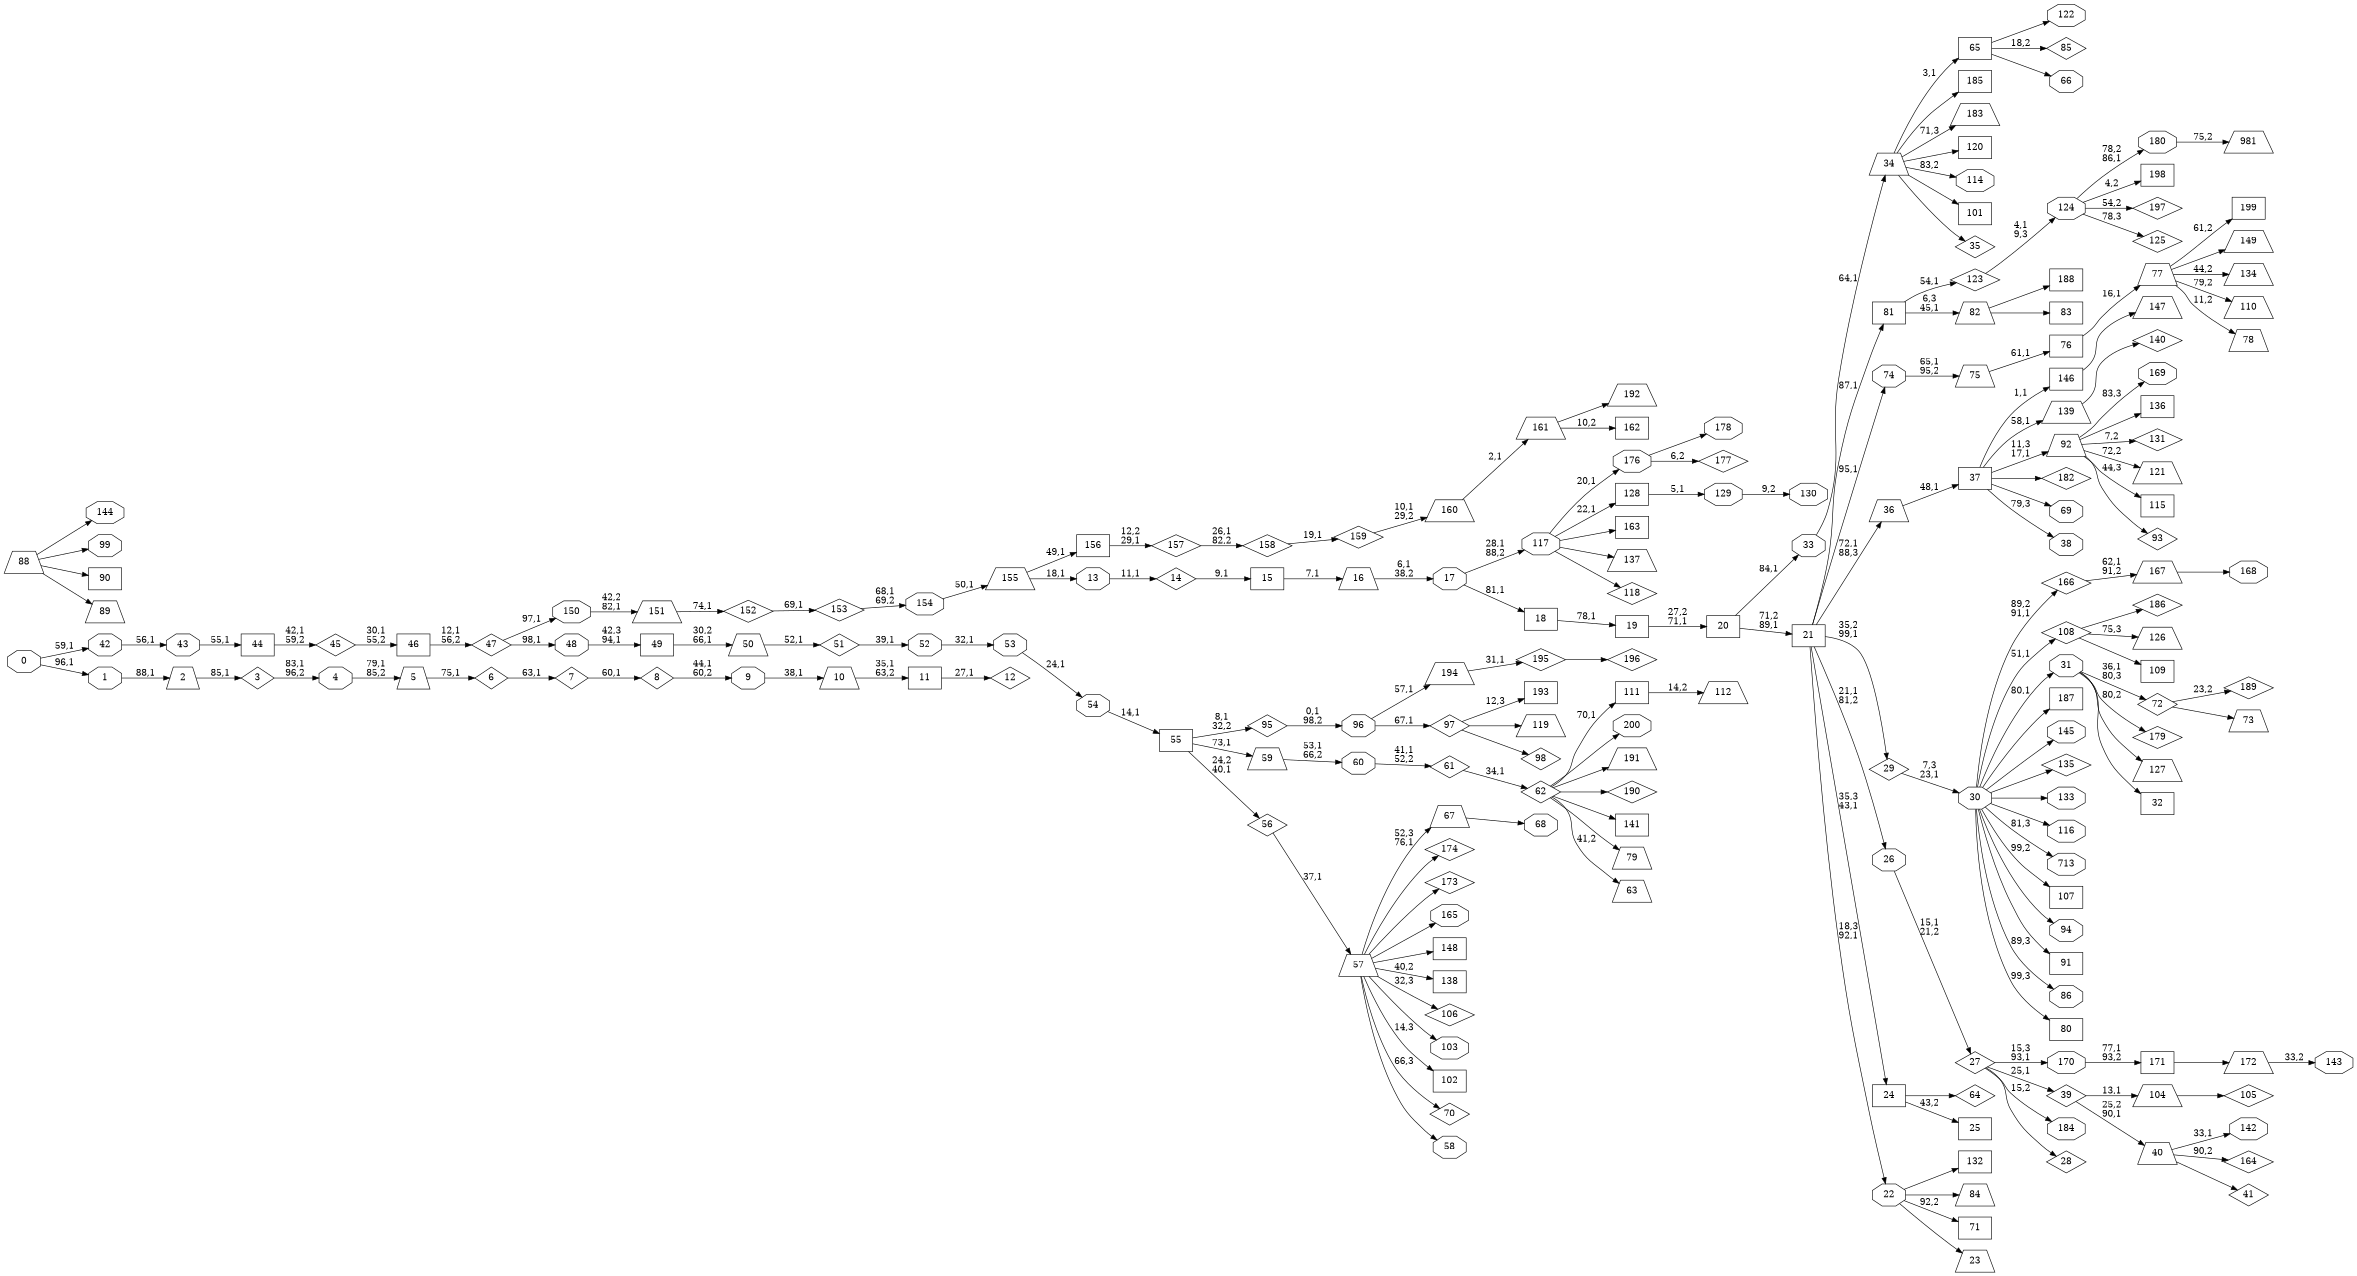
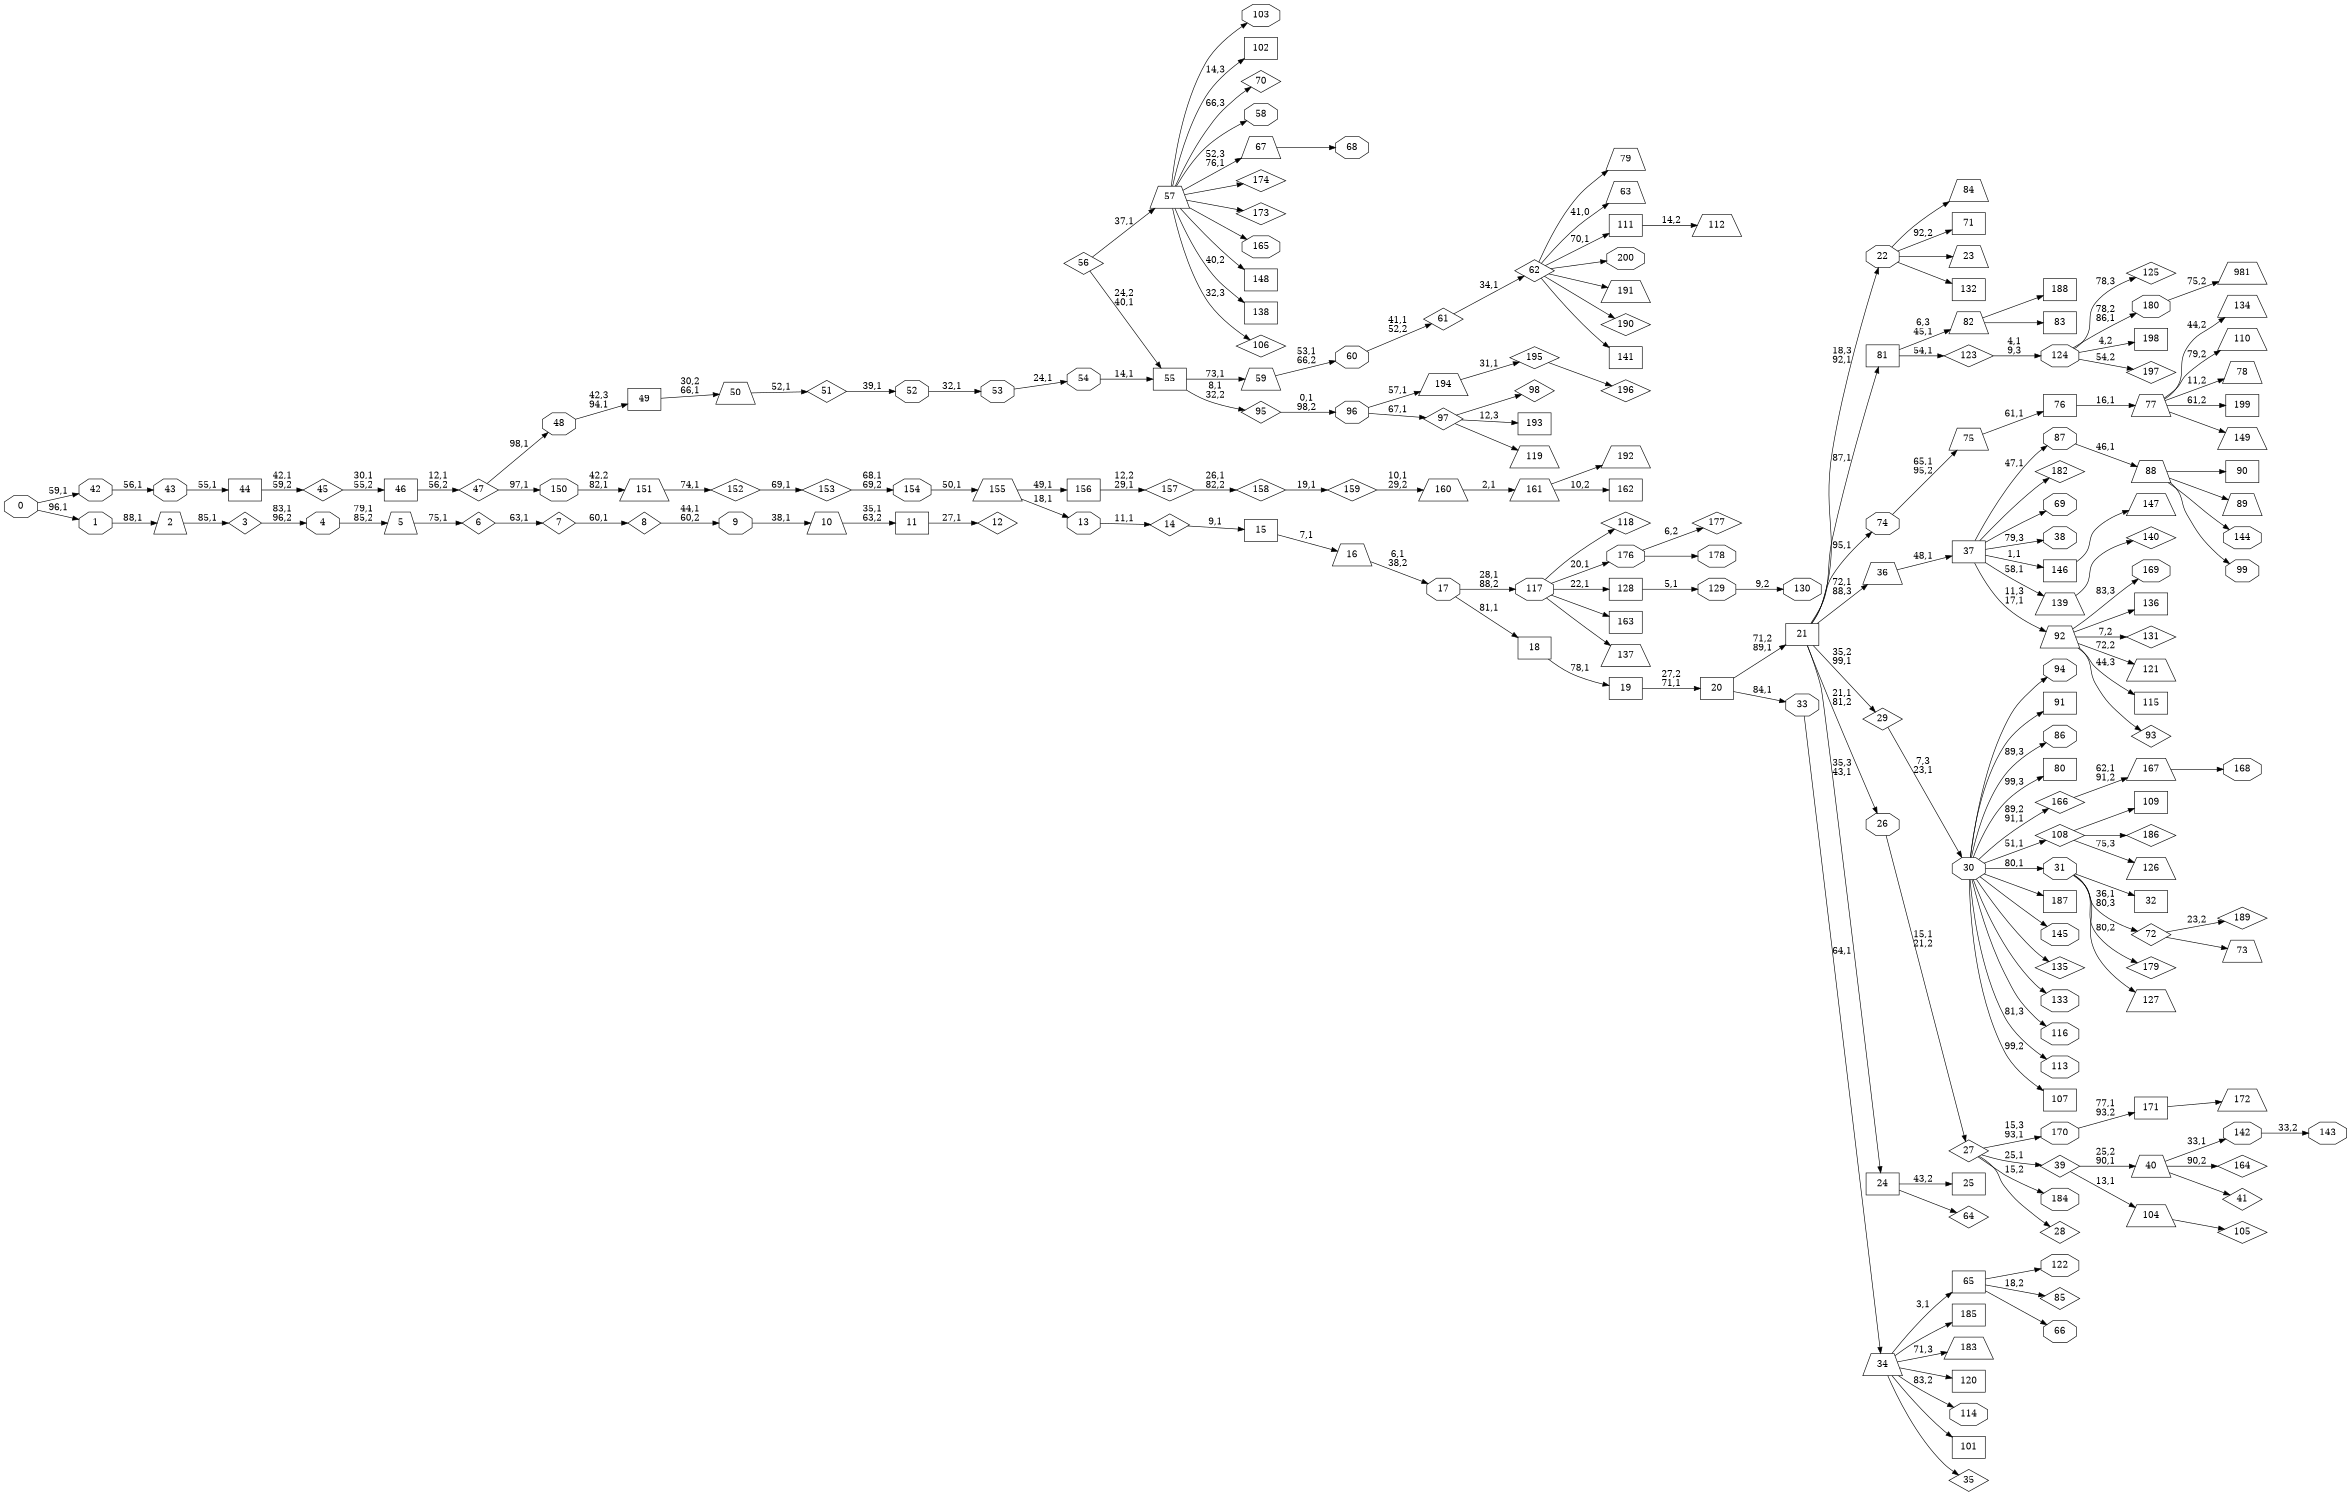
node "87": added
edge "55" -> "56": reversed
edge "62" -> "63": label "41,2" -> "41,0"
node "713": label "713" -> "113"
edge "172" -> "143": now "142" -> "143"
